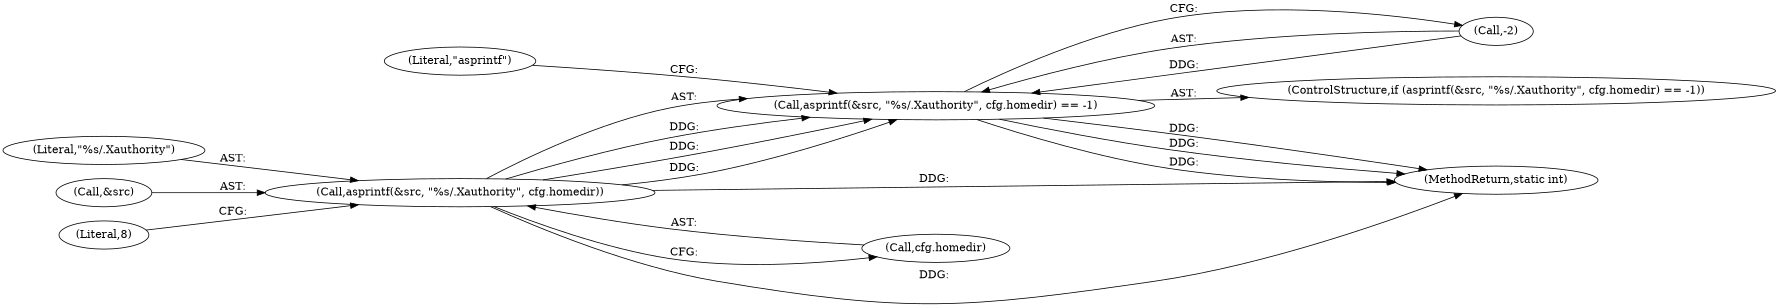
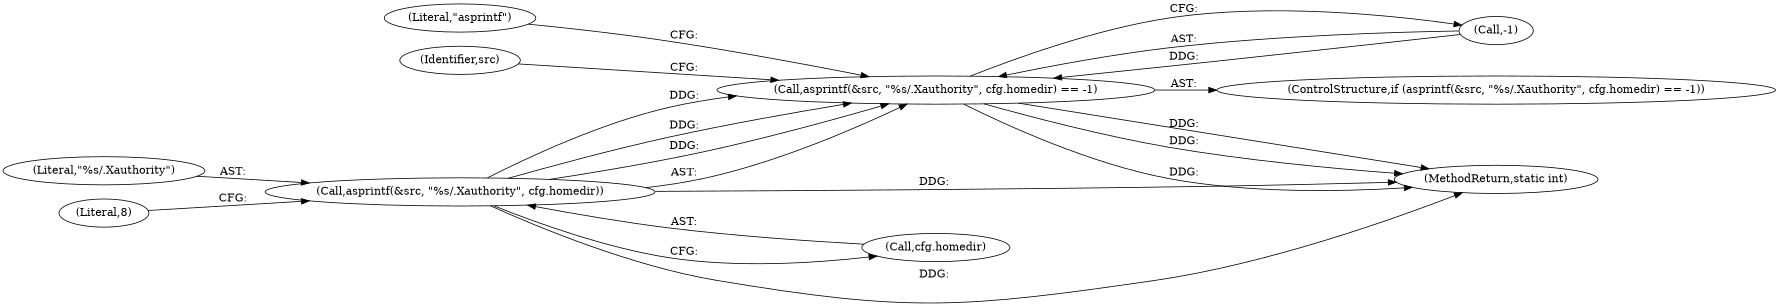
node "(Call,-2)": label "(Call,-2)" -> "(Call,-1)"
node "(Identifier,src)": added
node "(Call,&src)": removed
